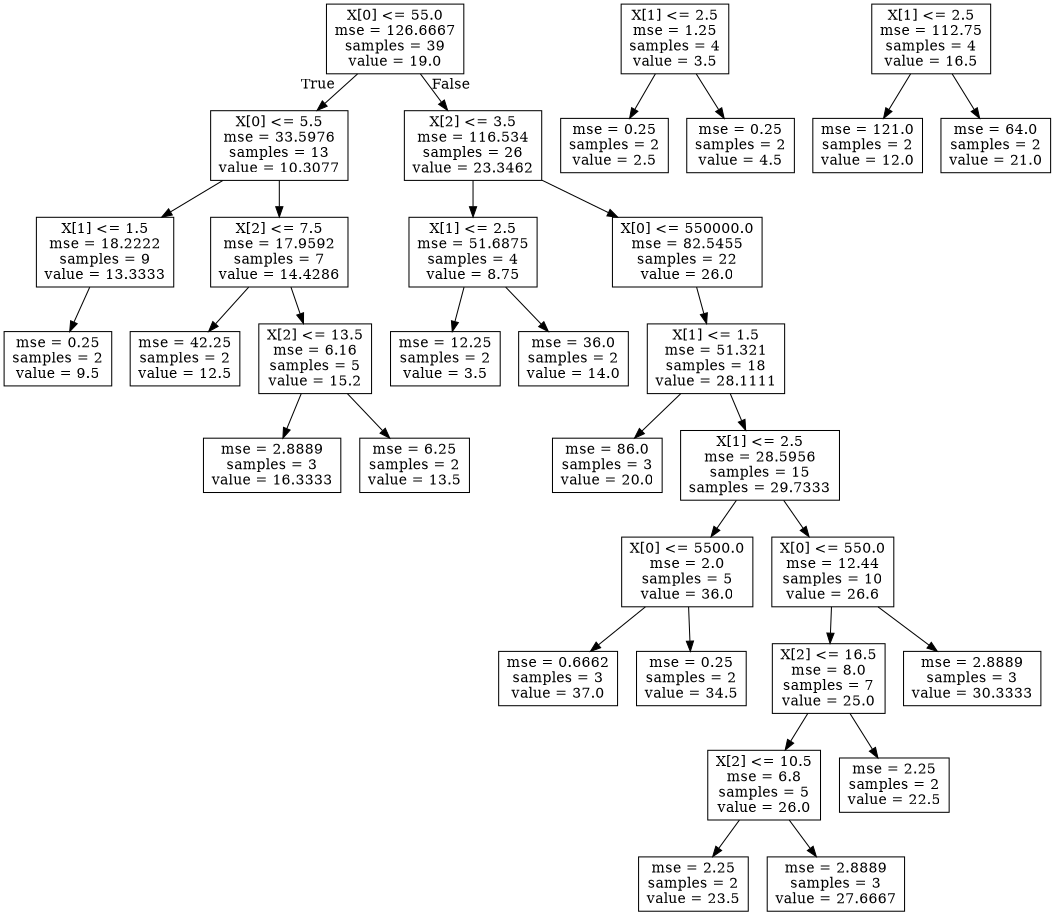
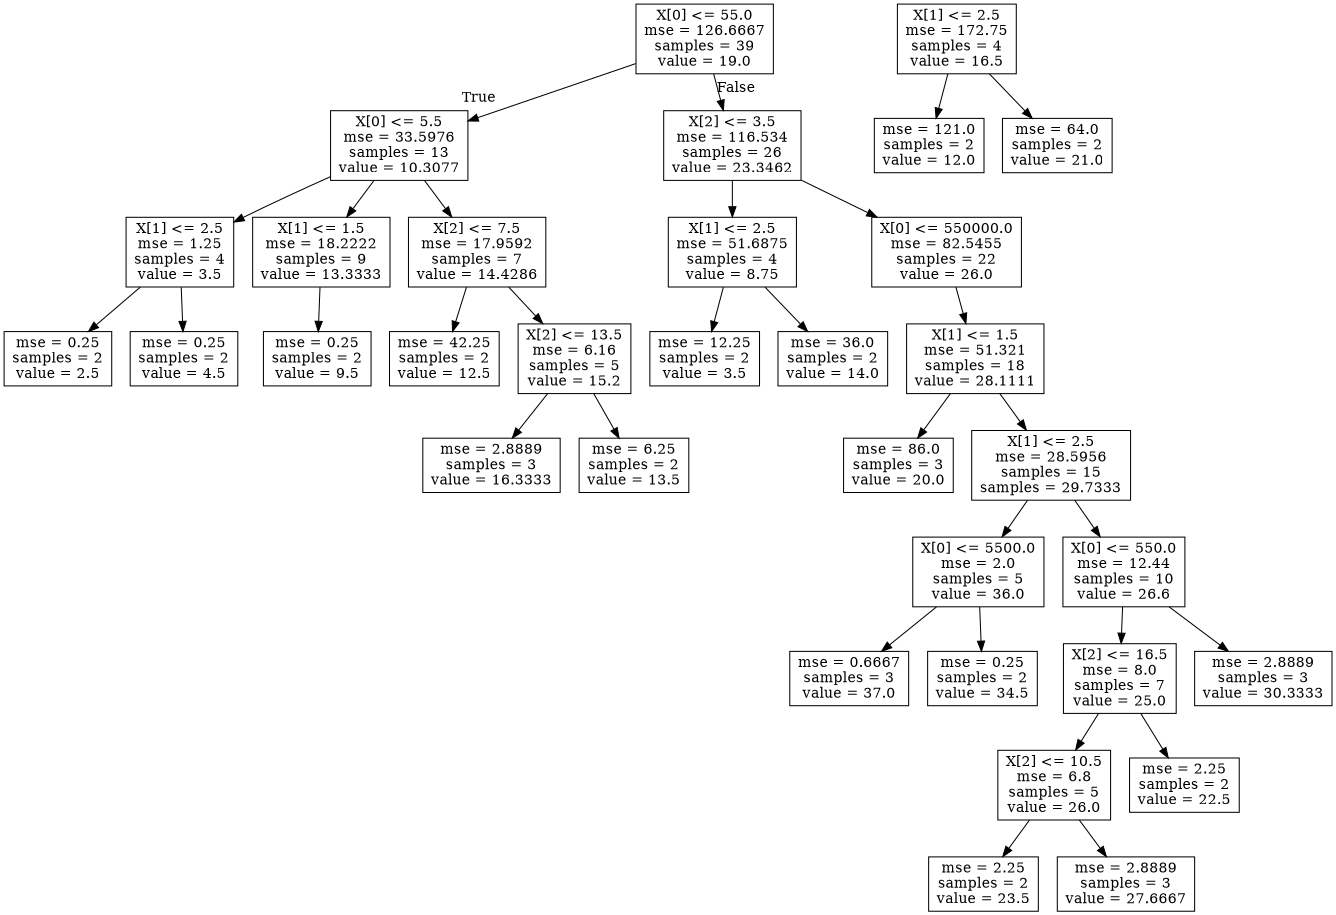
node "X[1] <= 2.5 mse = 112.75 samples = 4 value = 16.5": label "X[1] <= 2.5 mse = 112.75 samples = 4 value = 16.5" -> "X[1] <= 2.5 mse = 172.75 samples = 4 value = 16.5"
edge "X[0] <= 5.5 mse = 33.5976 samples = 13 value = 10.3077" -> "X[1] <= 2.5 mse = 1.25 samples = 4 value = 3.5": added
node "mse = 0.6662 samples = 3 value = 37.0": label "mse = 0.6662 samples = 3 value = 37.0" -> "mse = 0.6667 samples = 3 value = 37.0"
